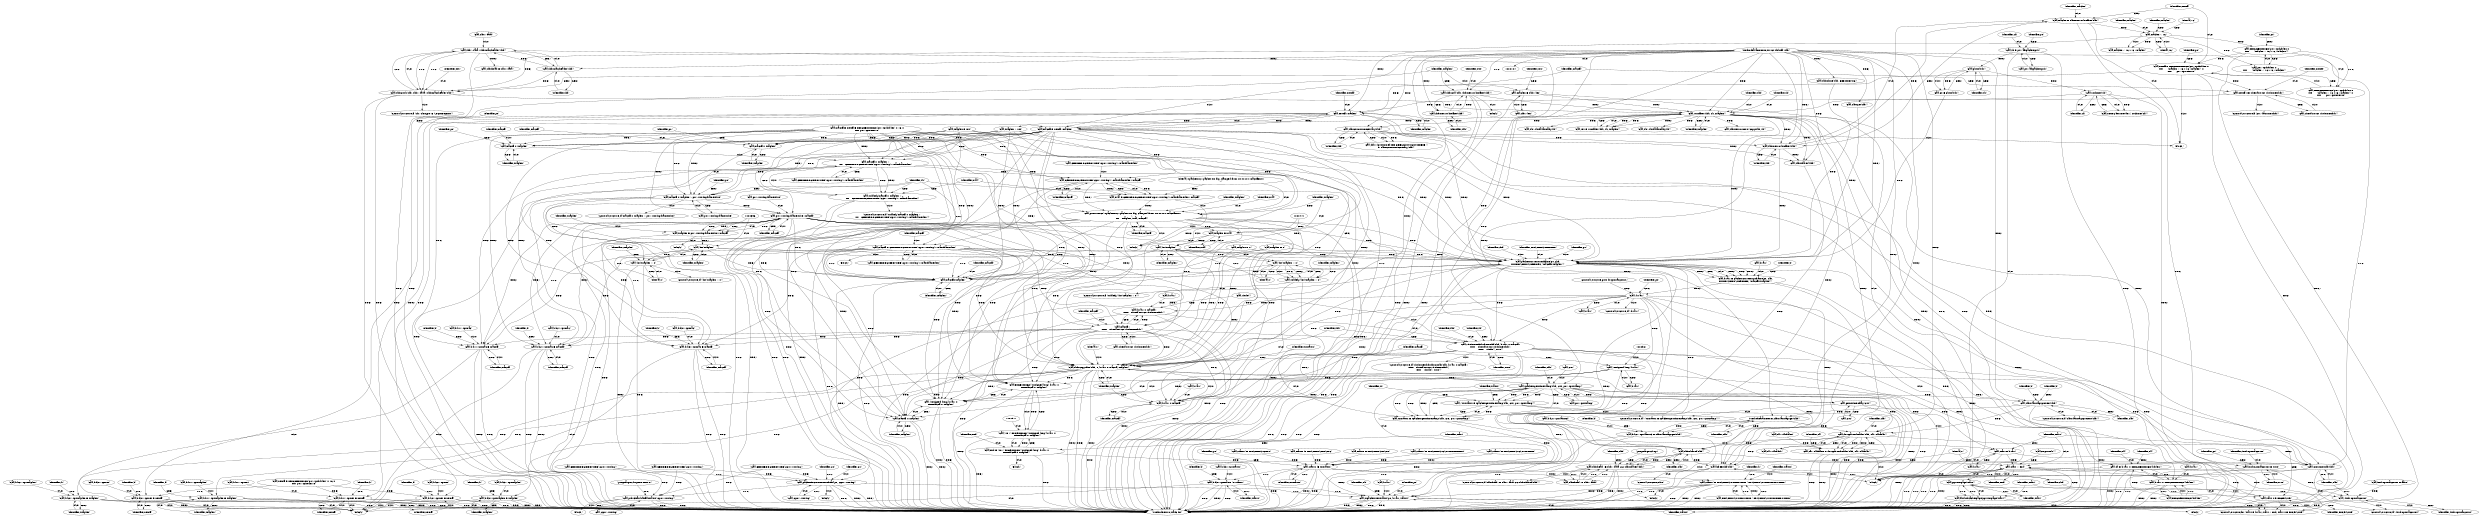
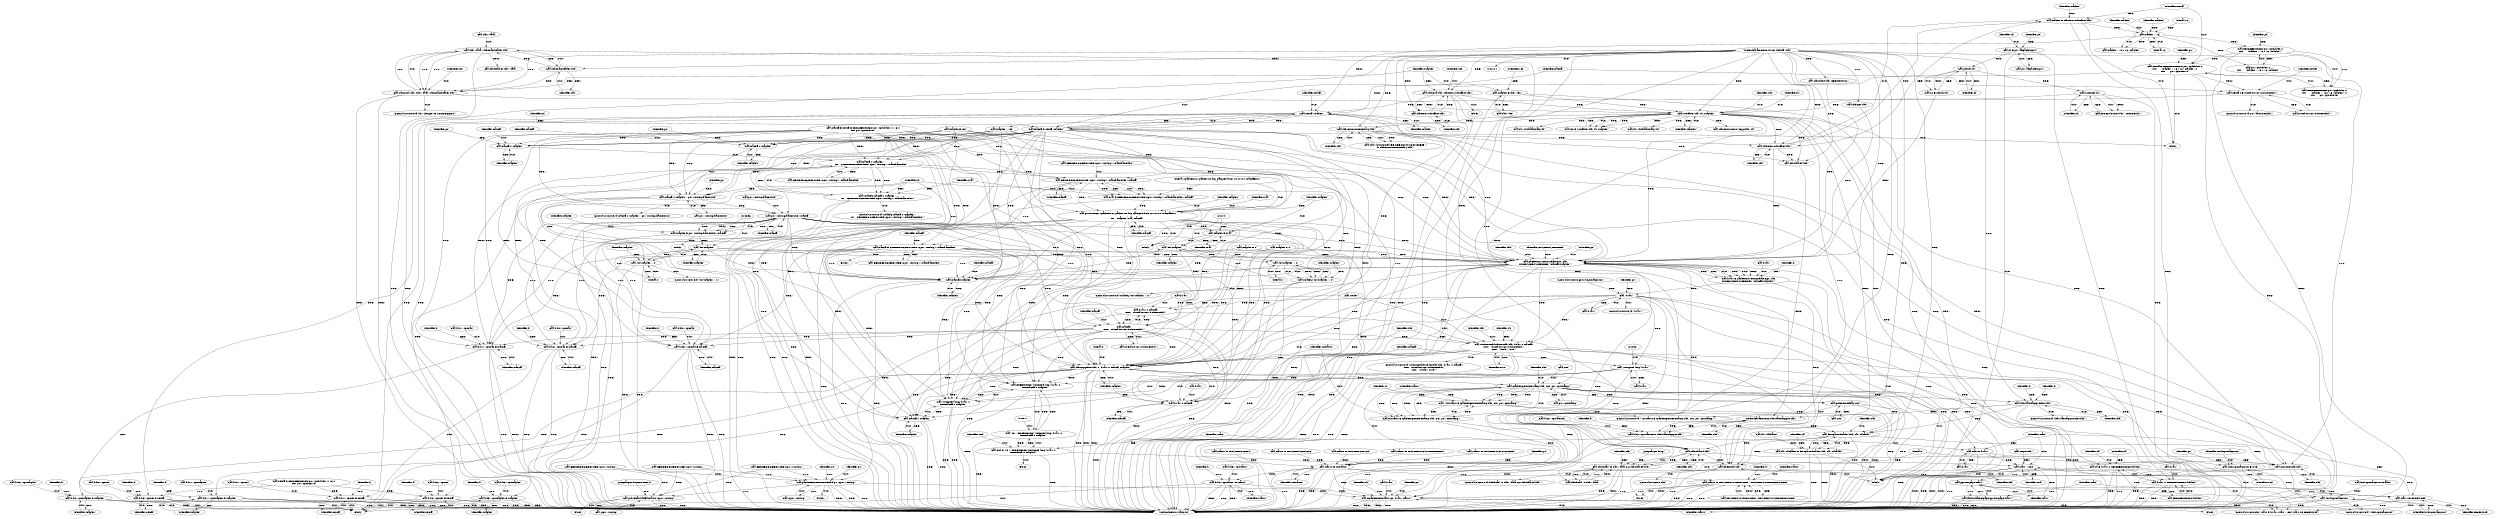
node "(Call,sll->sll_addr)": removed
